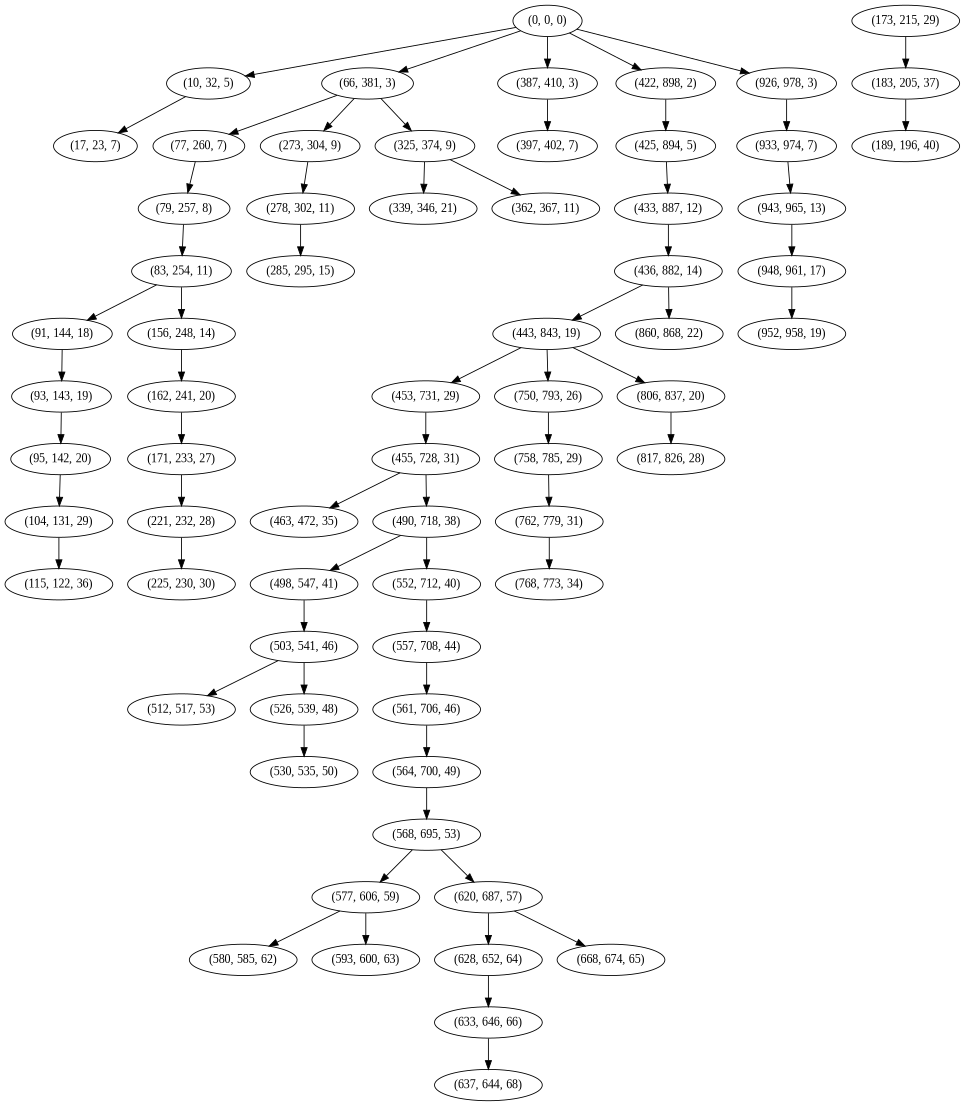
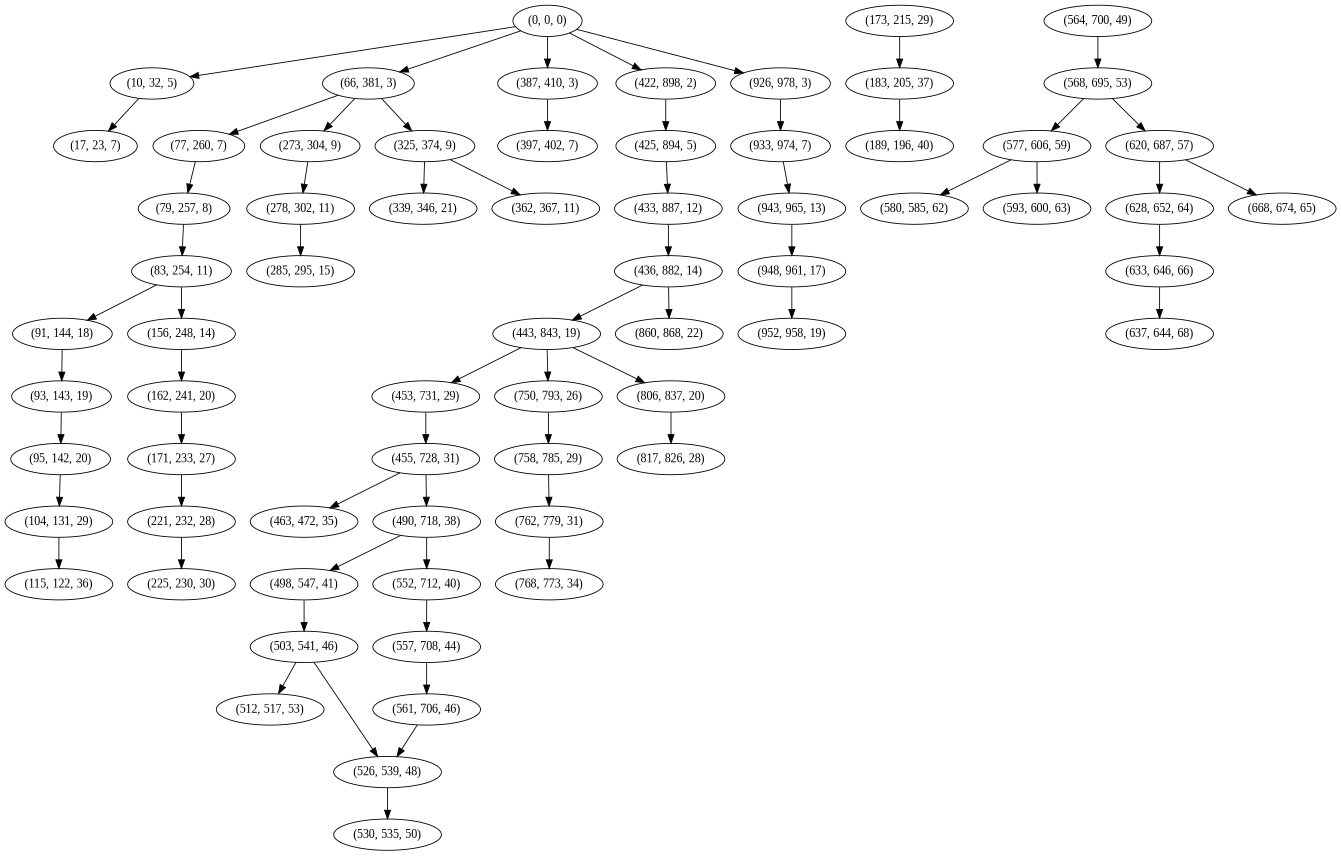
edge "(561, 706, 46)" -> "(564, 700, 49)": now "(561, 706, 46)" -> "(526, 539, 48)"
